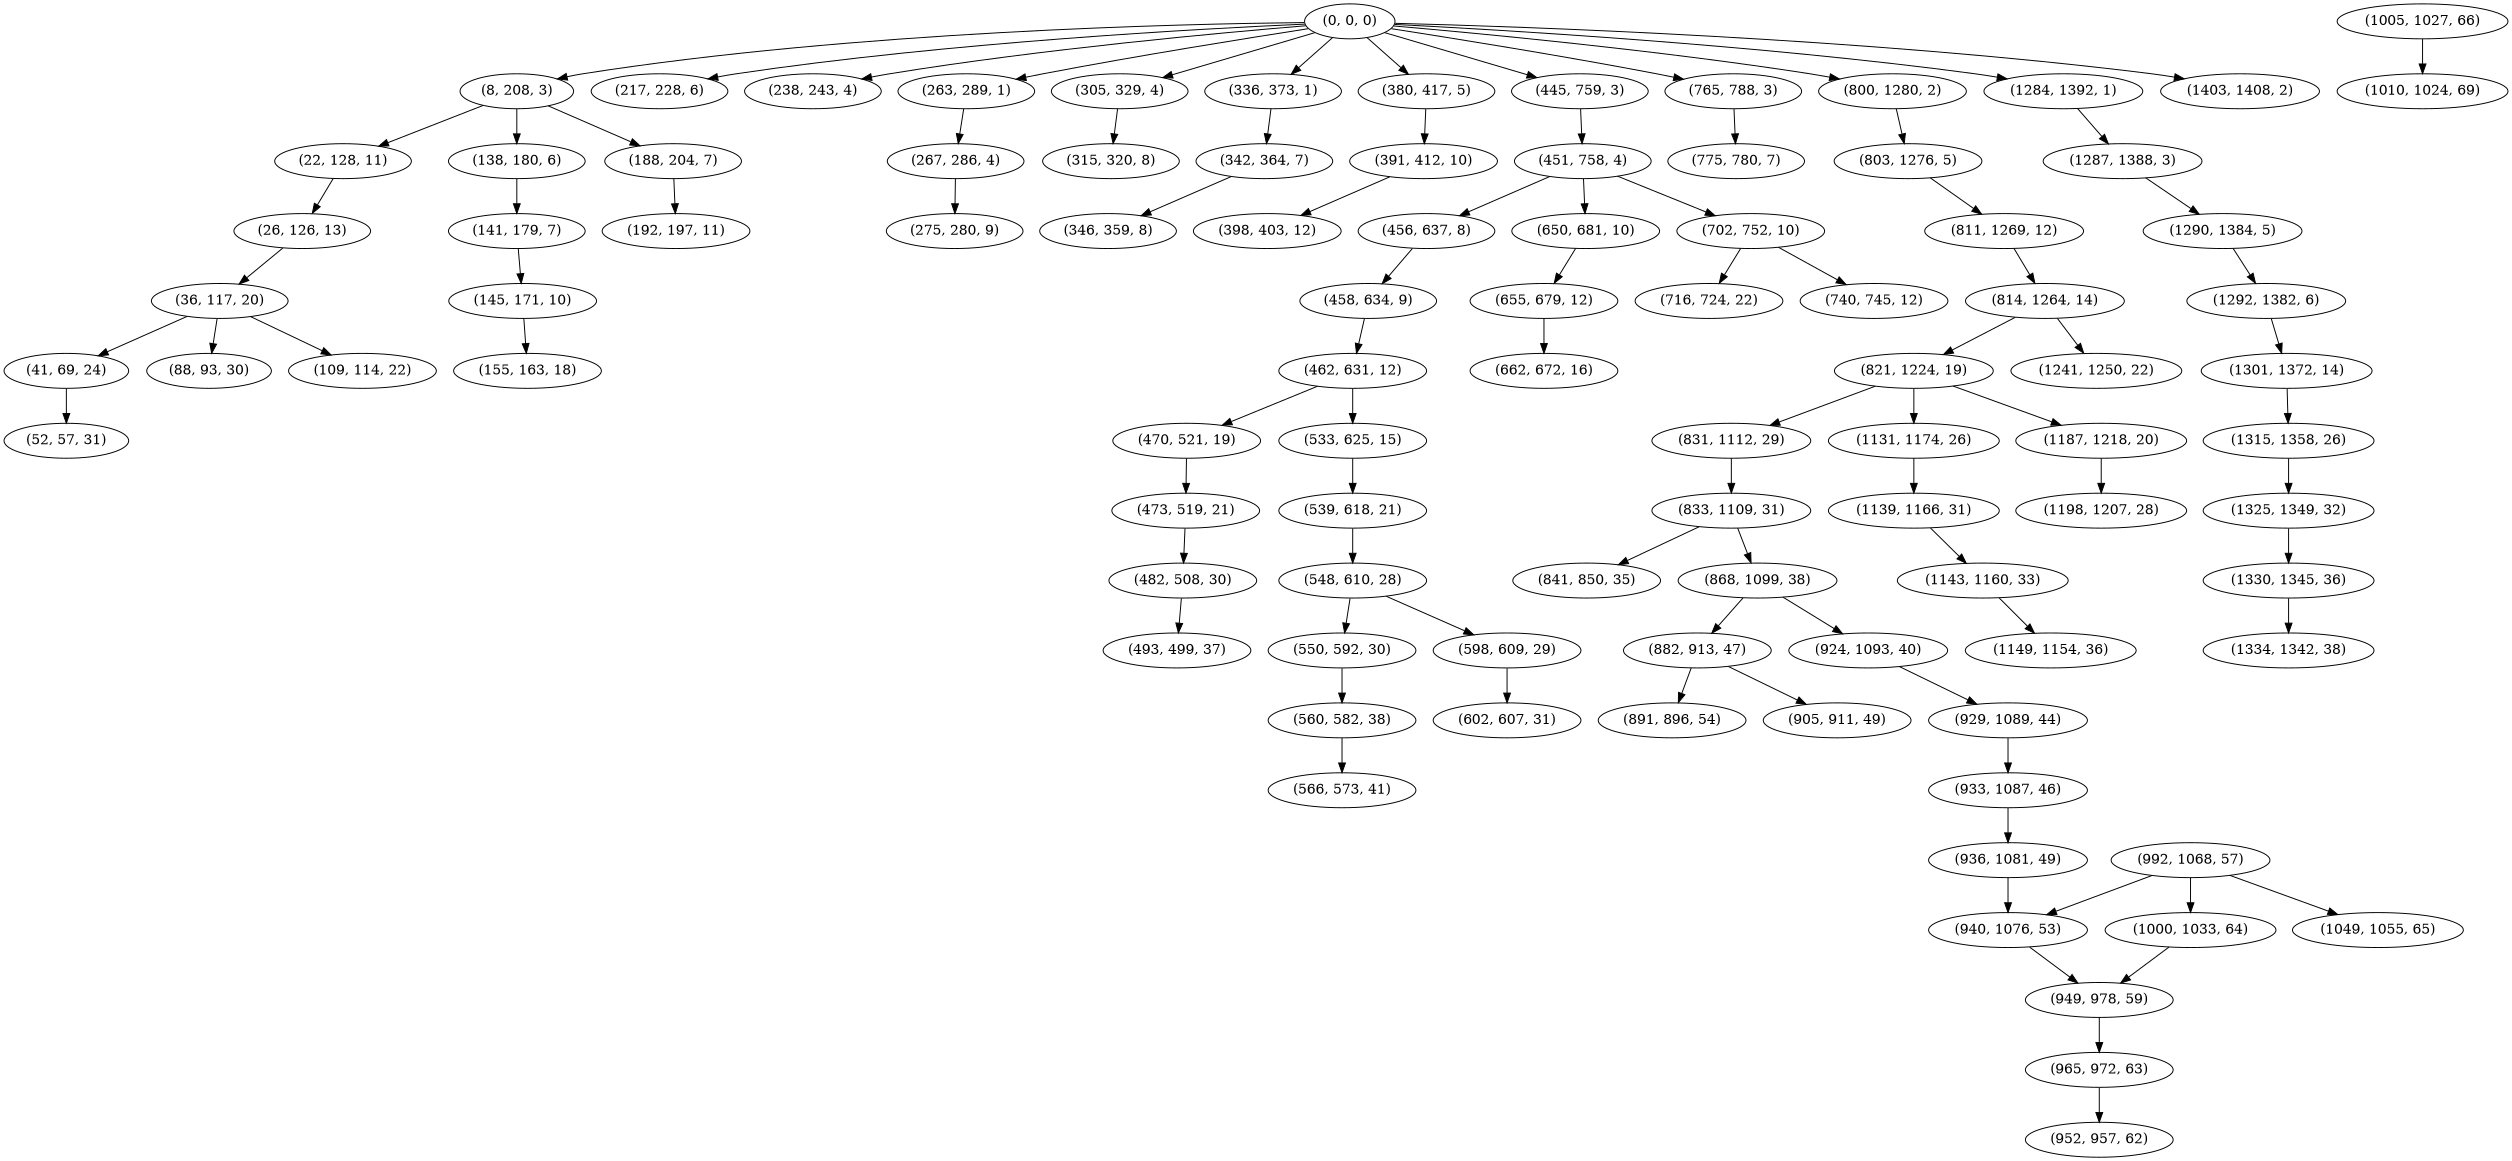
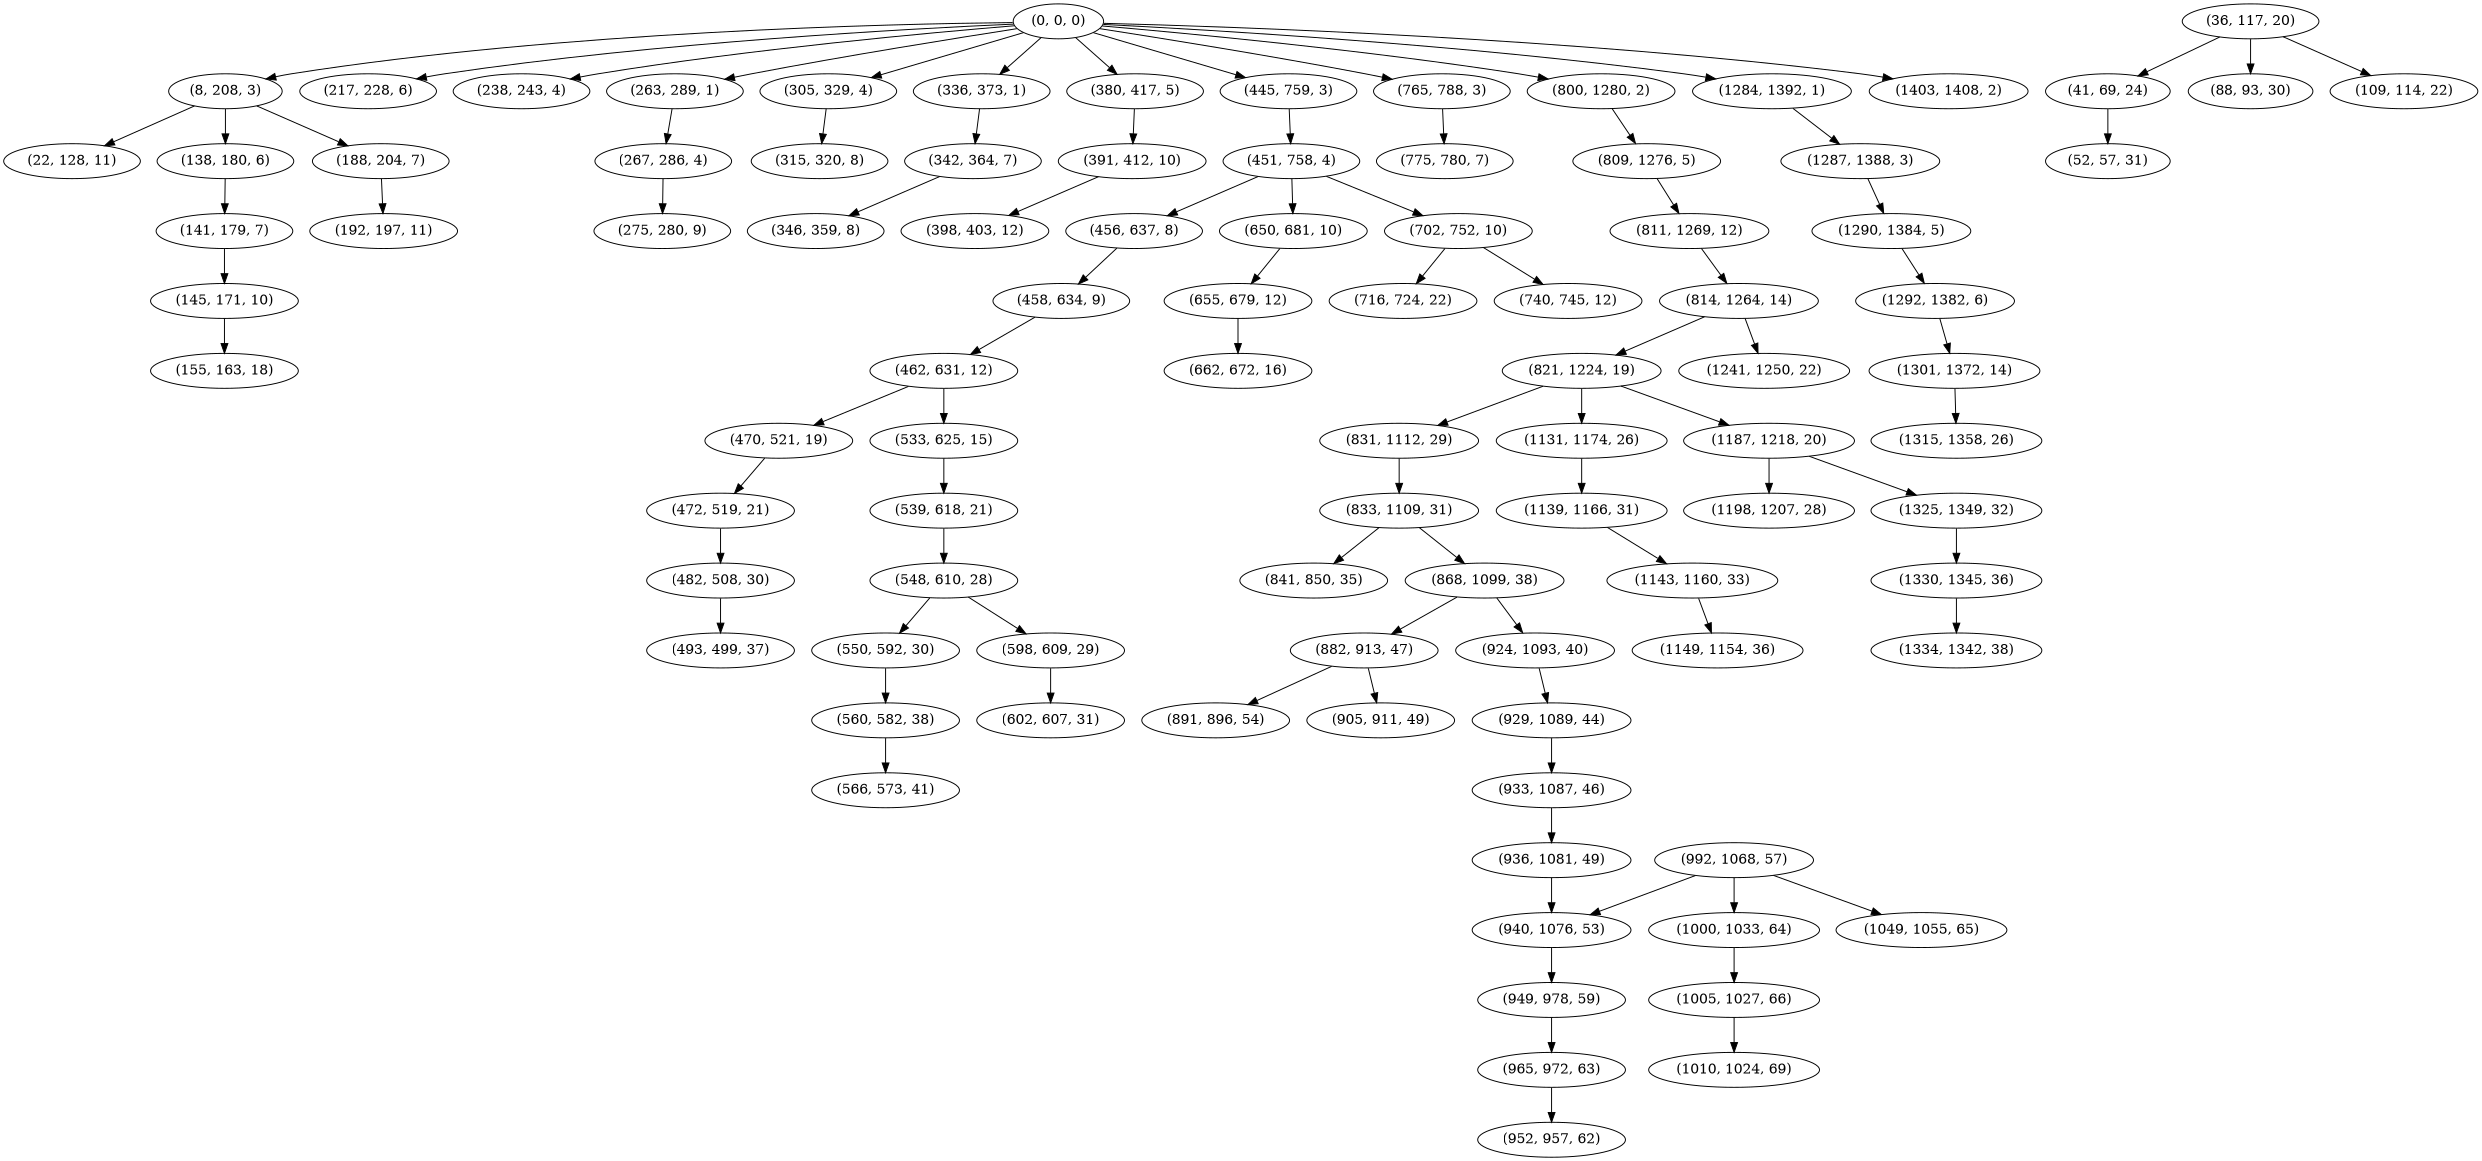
node "(803, 1276, 5)": label "(803, 1276, 5)" -> "(809, 1276, 5)"
node "(26, 126, 13)": removed
edge "(1315, 1358, 26)" -> "(1325, 1349, 32)": now "(1187, 1218, 20)" -> "(1325, 1349, 32)"
node "(473, 519, 21)": label "(473, 519, 21)" -> "(472, 519, 21)"
edge "(1000, 1033, 64)" -> "(949, 978, 59)": now "(1000, 1033, 64)" -> "(1005, 1027, 66)"
